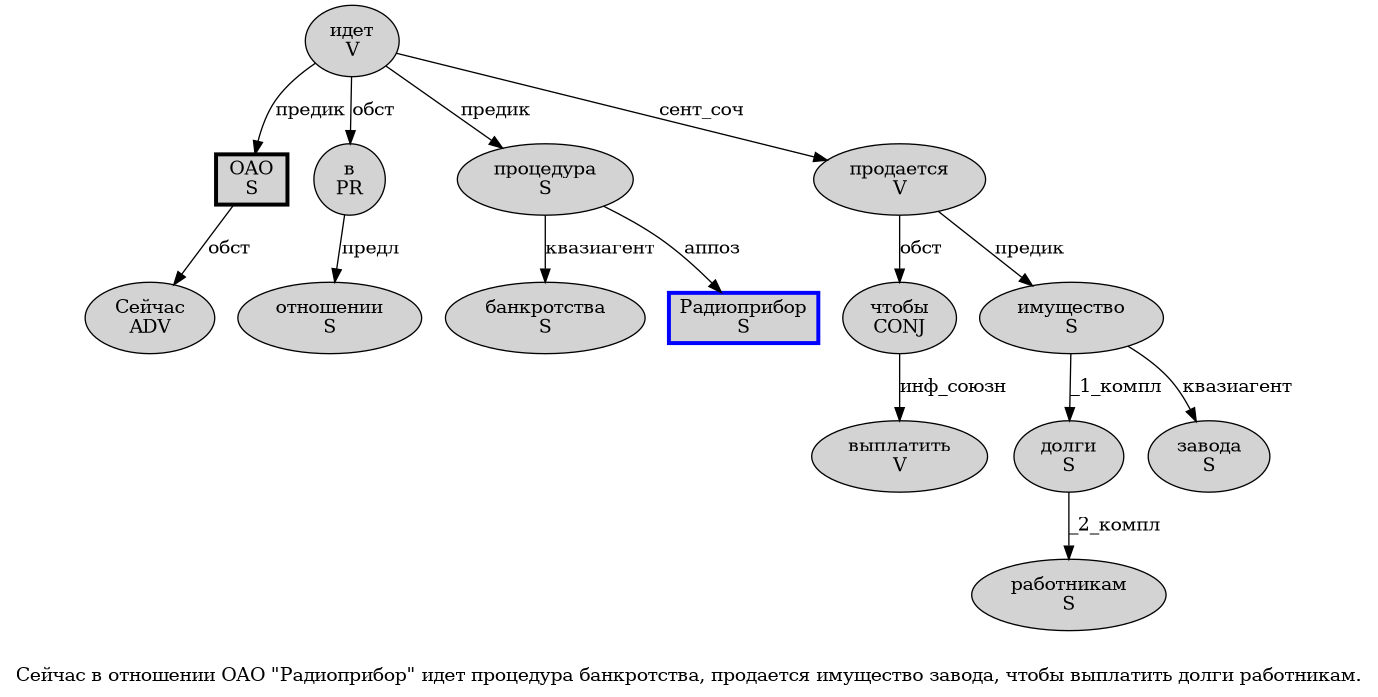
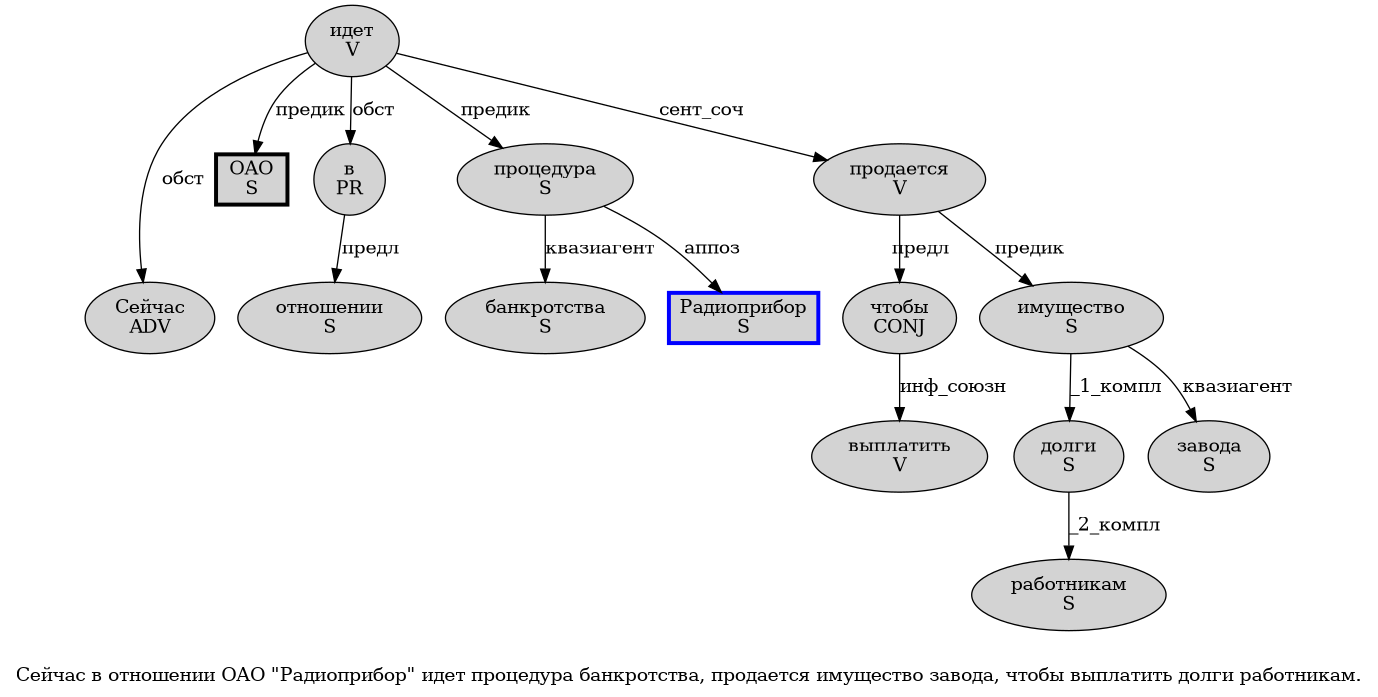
edge "ОАО S" -> "Сейчас ADV": now "идет V" -> "Сейчас ADV"
edge "продается V" -> "чтобы CONJ": label "обст" -> "предл"
